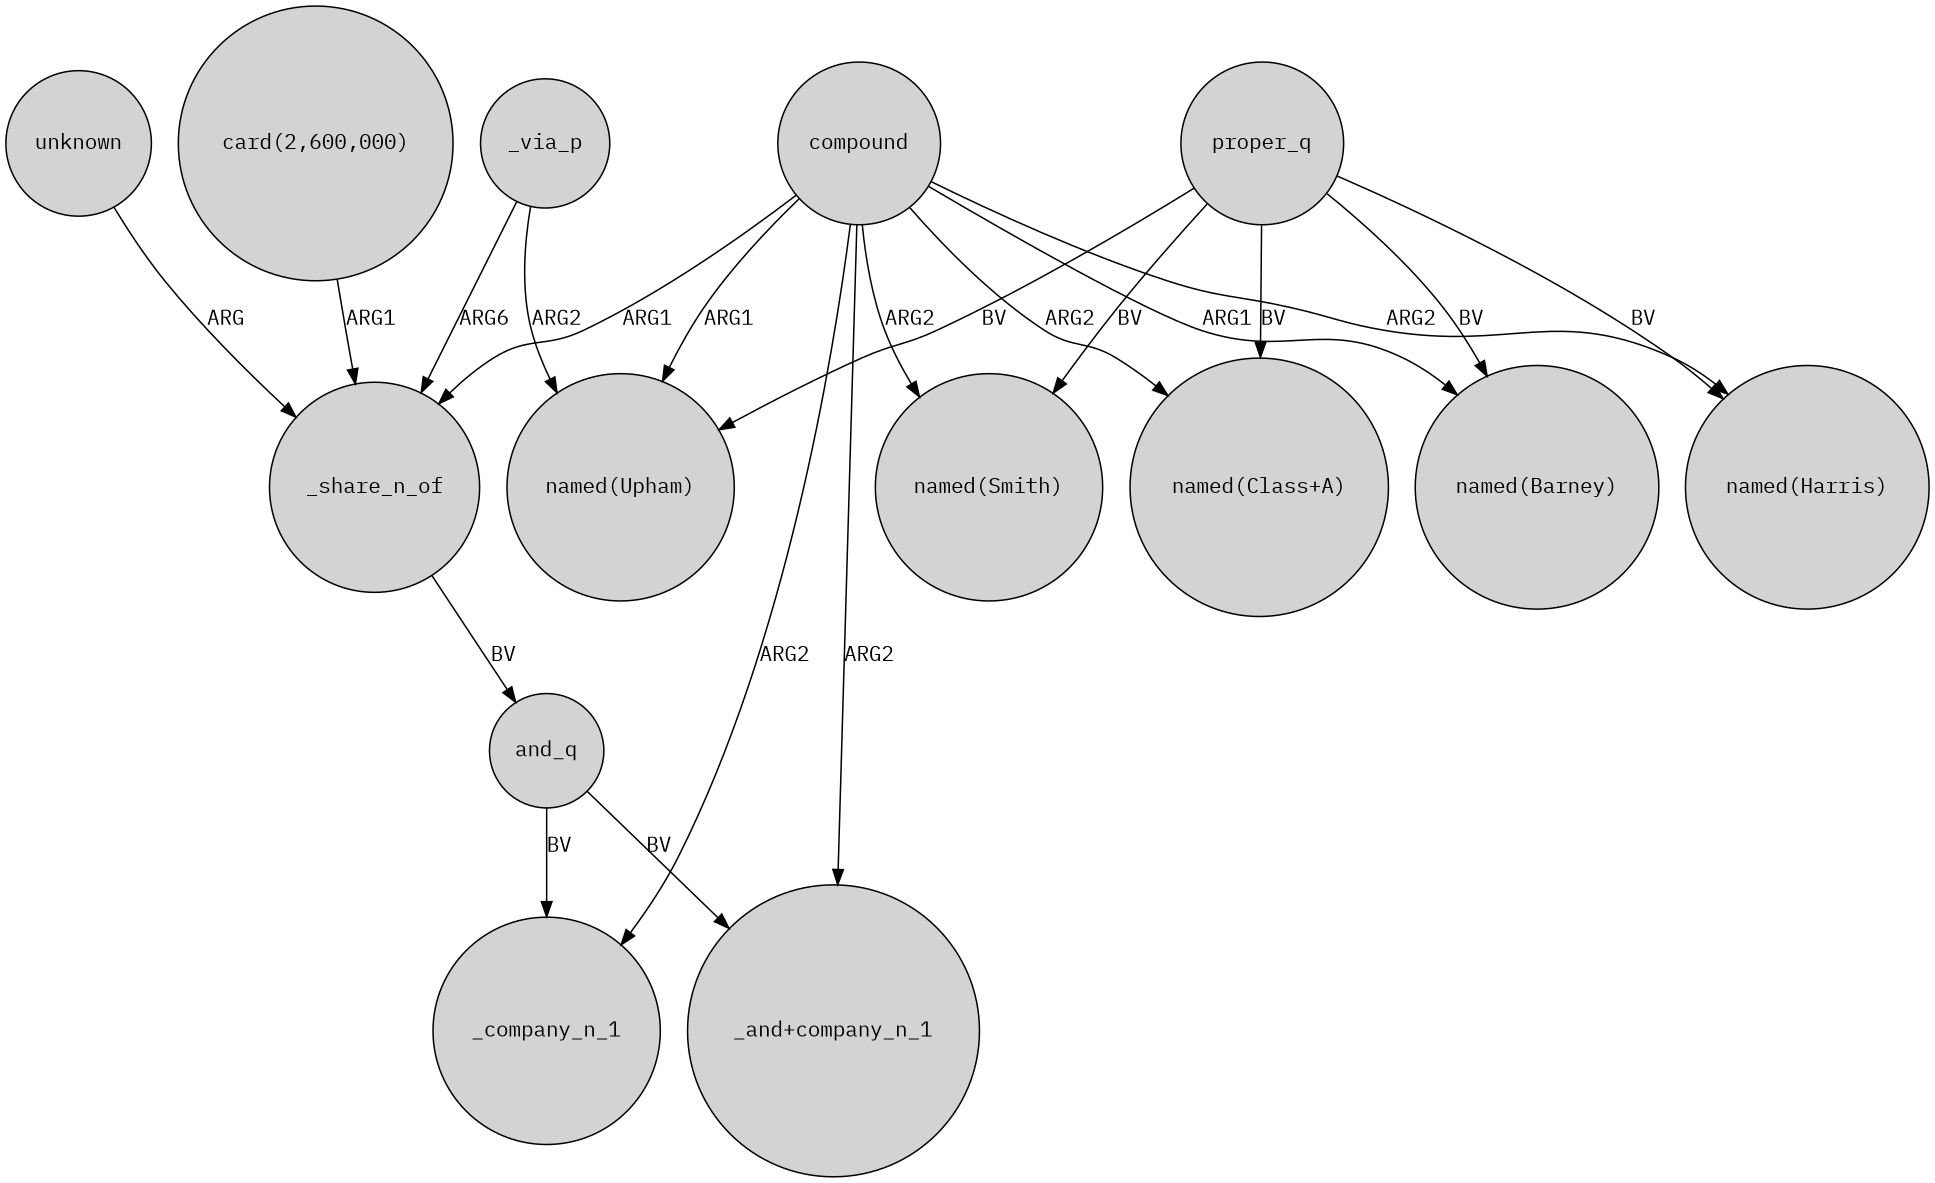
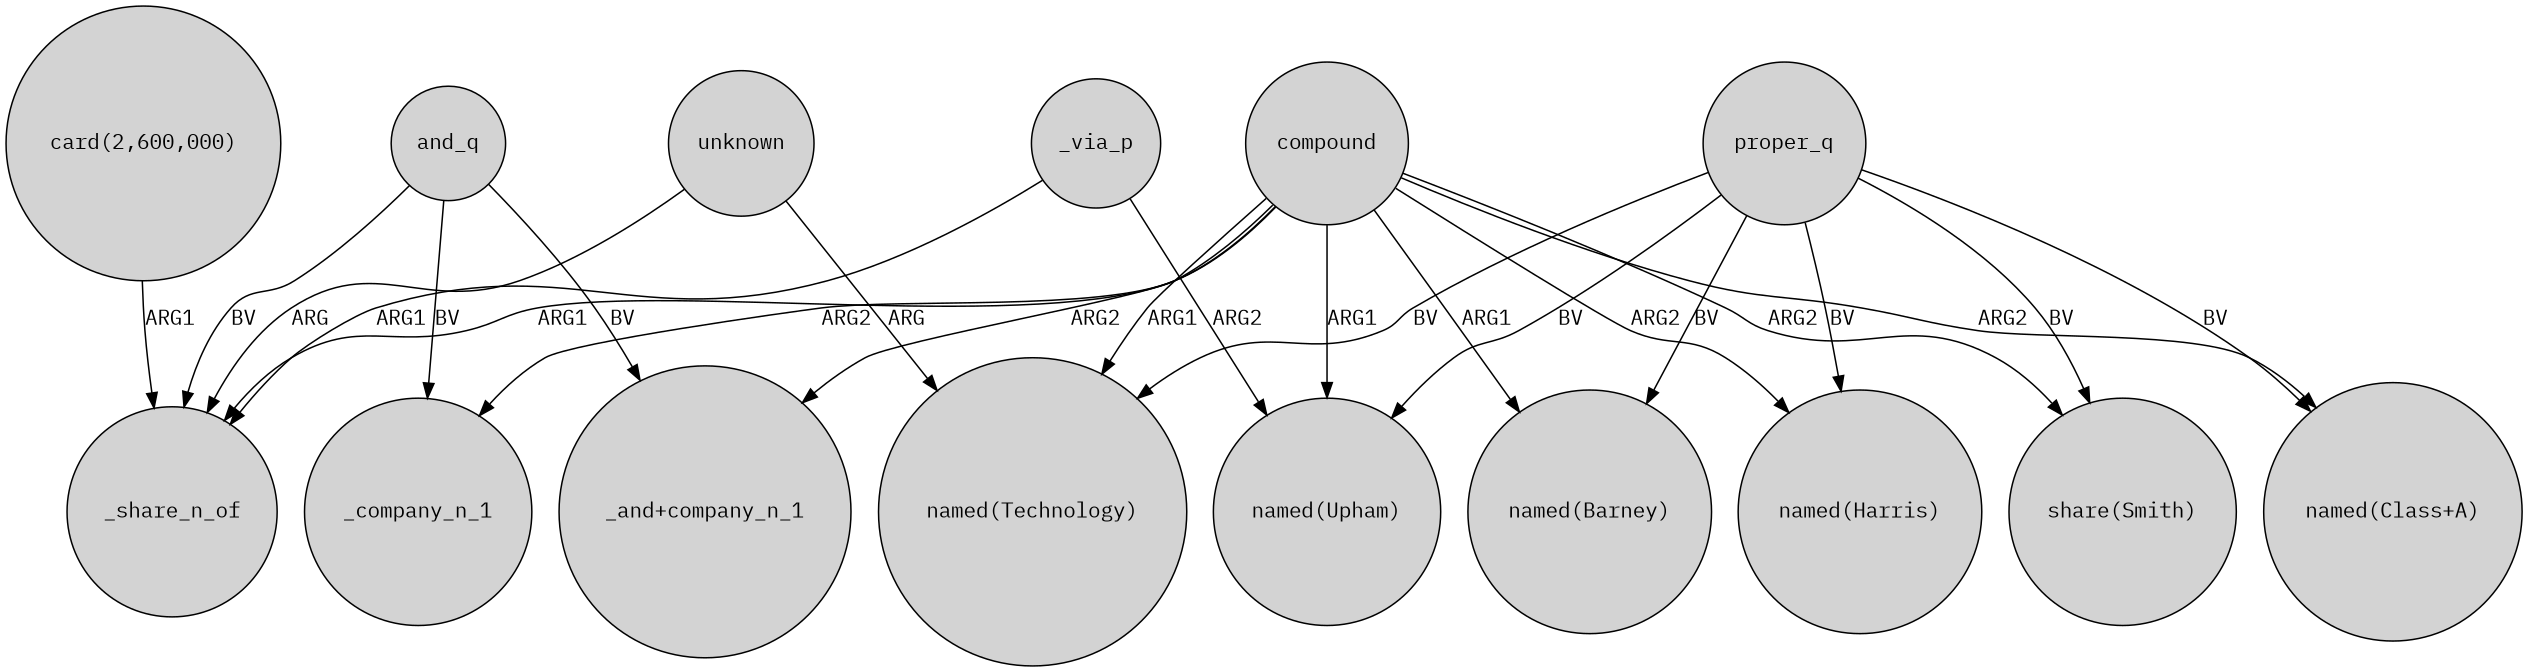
edge "_via_p" -> "_share_n_of": label "ARG6" -> "ARG1"
node "named(Smith)": label "named(Smith)" -> "share(Smith)"
node "named(Technology)": added
edge "_share_n_of" -> "and_q": reversed
